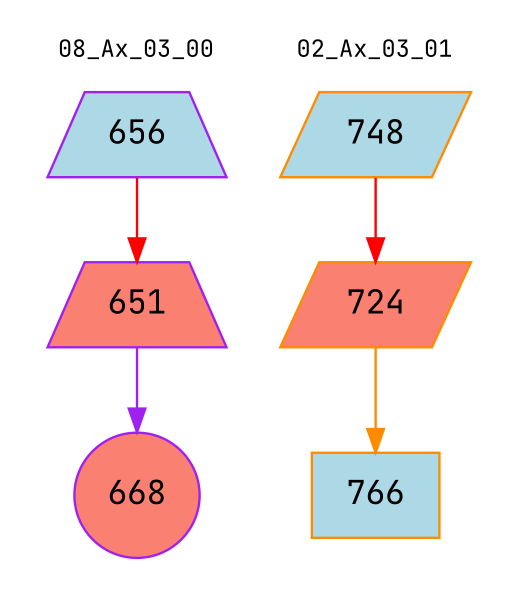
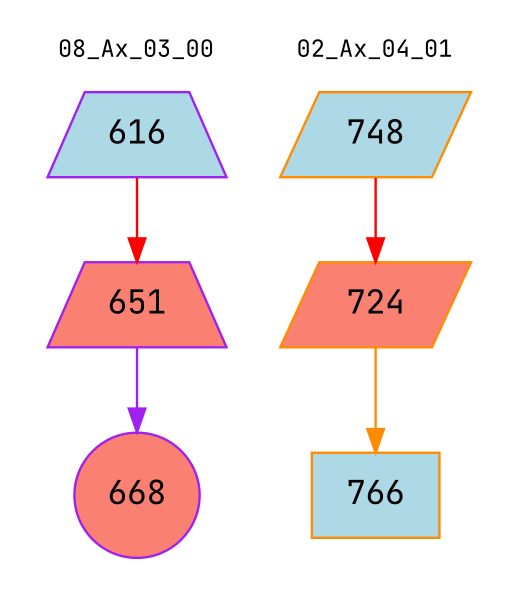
cluster "02_Ax_03_01": label "02_Ax_03_01" -> "02_Ax_04_01"
node "656": label "656" -> "616"
